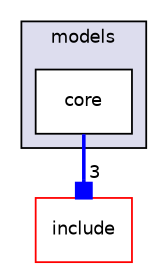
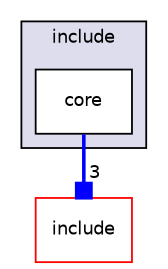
cluster "models": label "models" -> "include"
